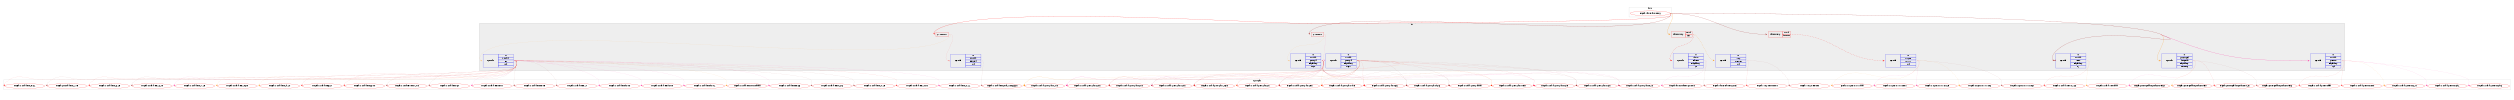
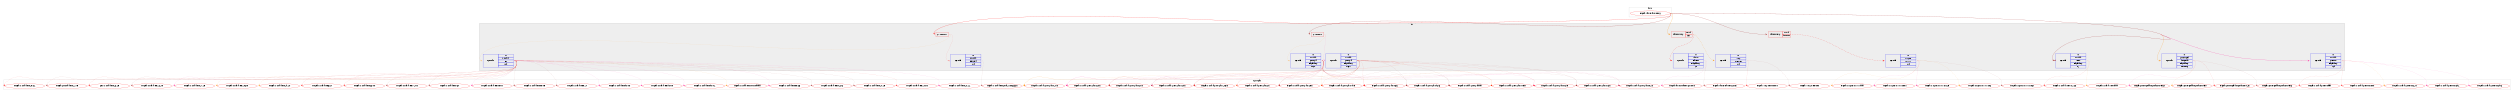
node "portage://sys-devel/gcc-4.5.4-r3": label "portage://sys-devel/gcc-4.5.4-r3" -> "apps://sys-devel/gcc-4.5.4-r3"
node "portage://sys-openpgm/gcc-7.4.0-r2": label "portage://sys-openpgm/gcc-7.4.0-r2" -> "portage://sys-devel/gcc-7.4.0-r2"
node "patches://sys-apps/util-linux-9999": label "patches://sys-apps/util-linux-9999" -> "portage://sys-apps/util-linux-9999"
